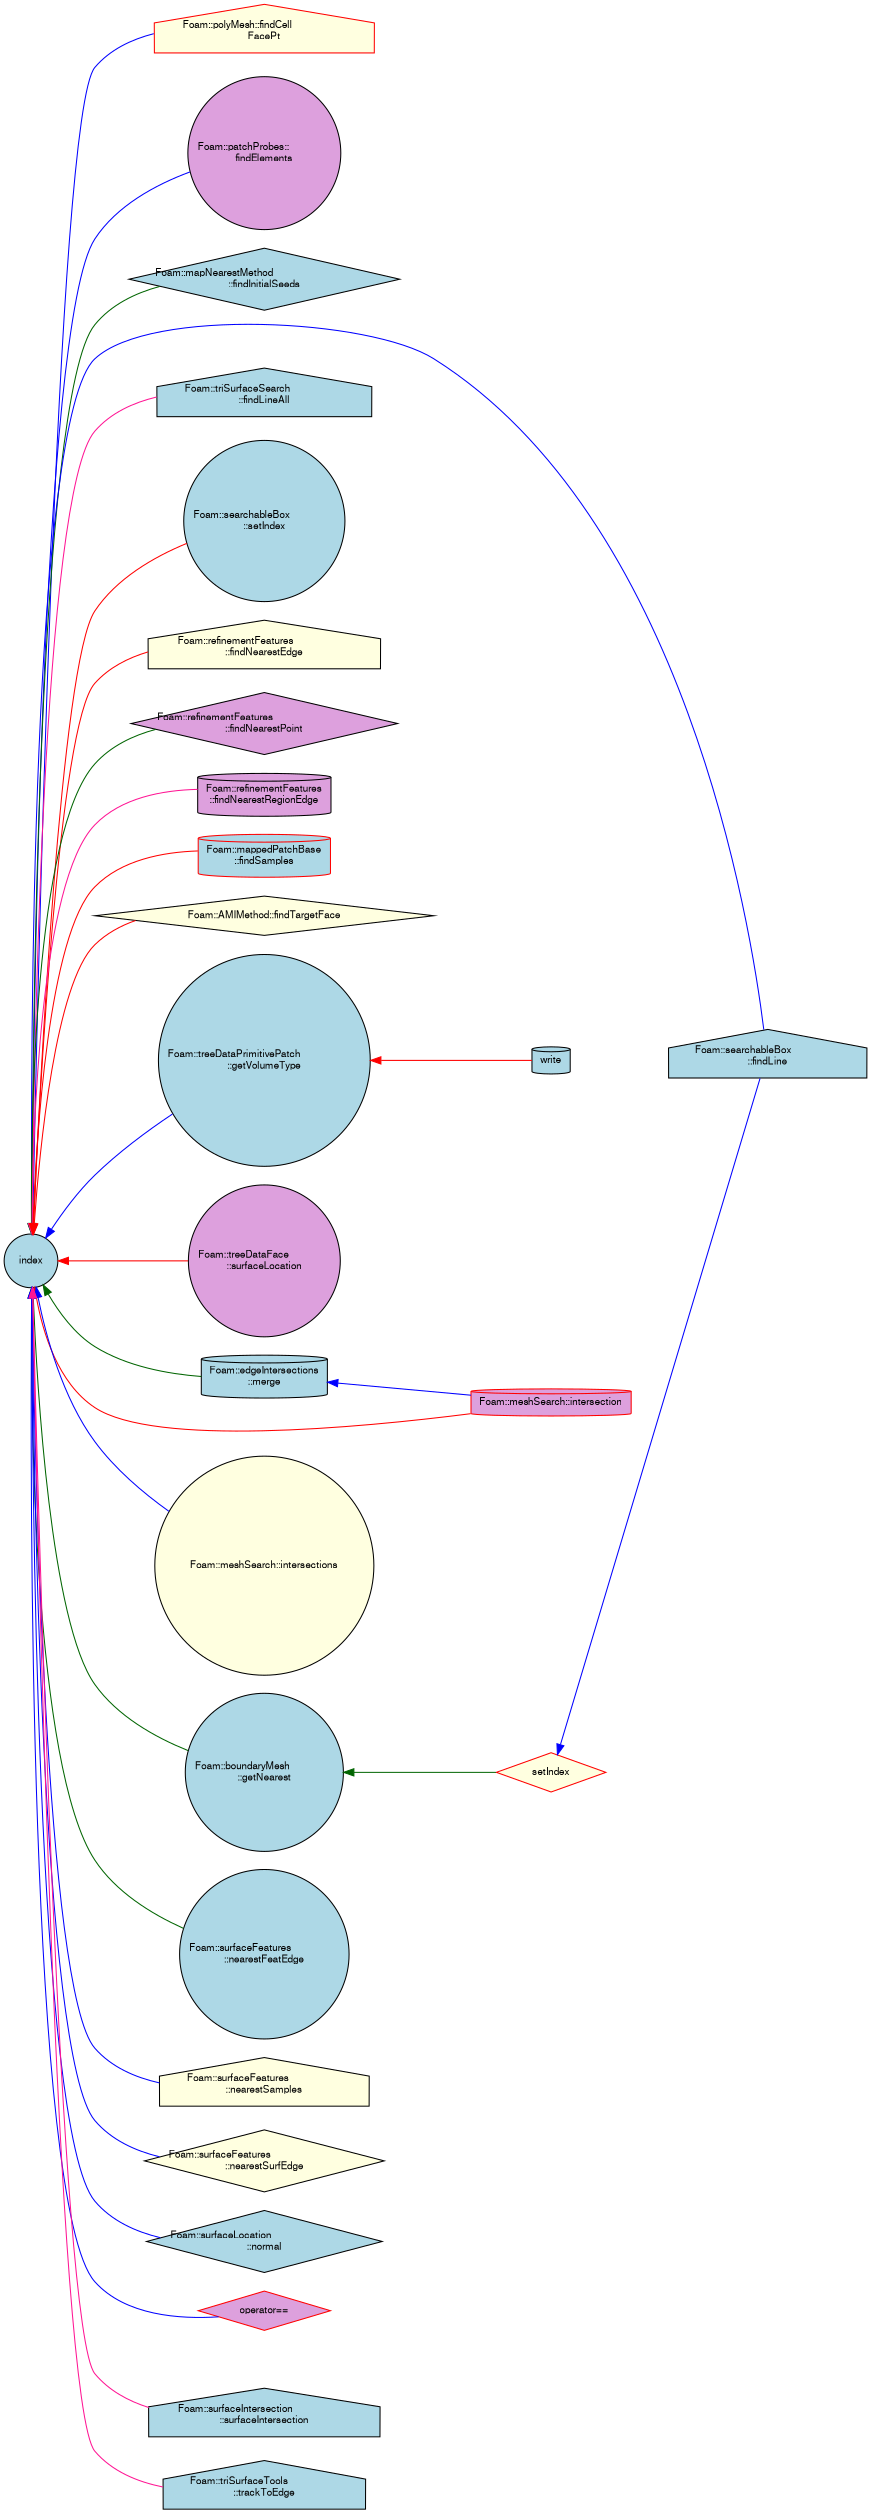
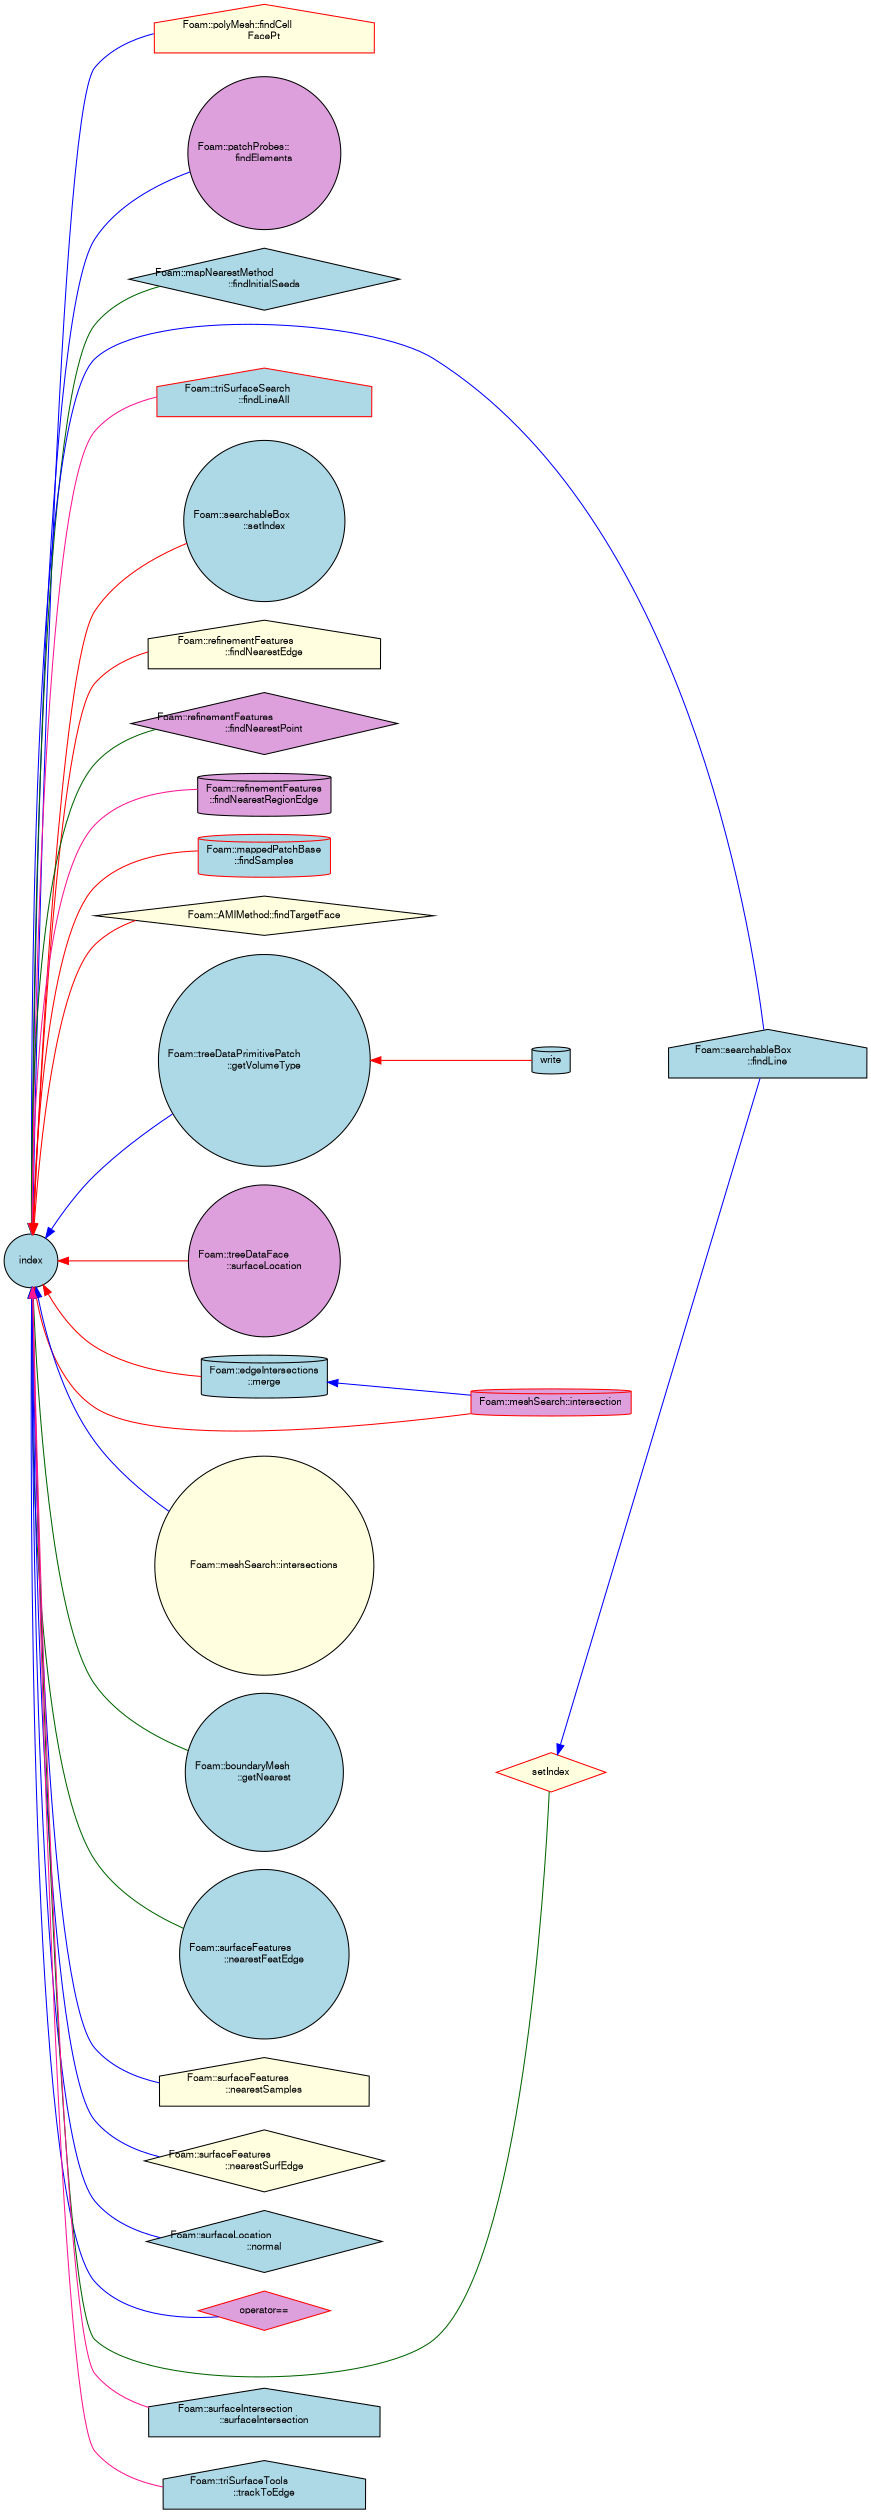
node "Foam::triSurfaceSearch ::findLineAll": color black -> red
edge "Foam::edgeIntersections ::merge" -> "index": color darkgreen -> red
edge "setIndex" -> "Foam::boundaryMesh ::getNearest": now "setIndex" -> "index"
